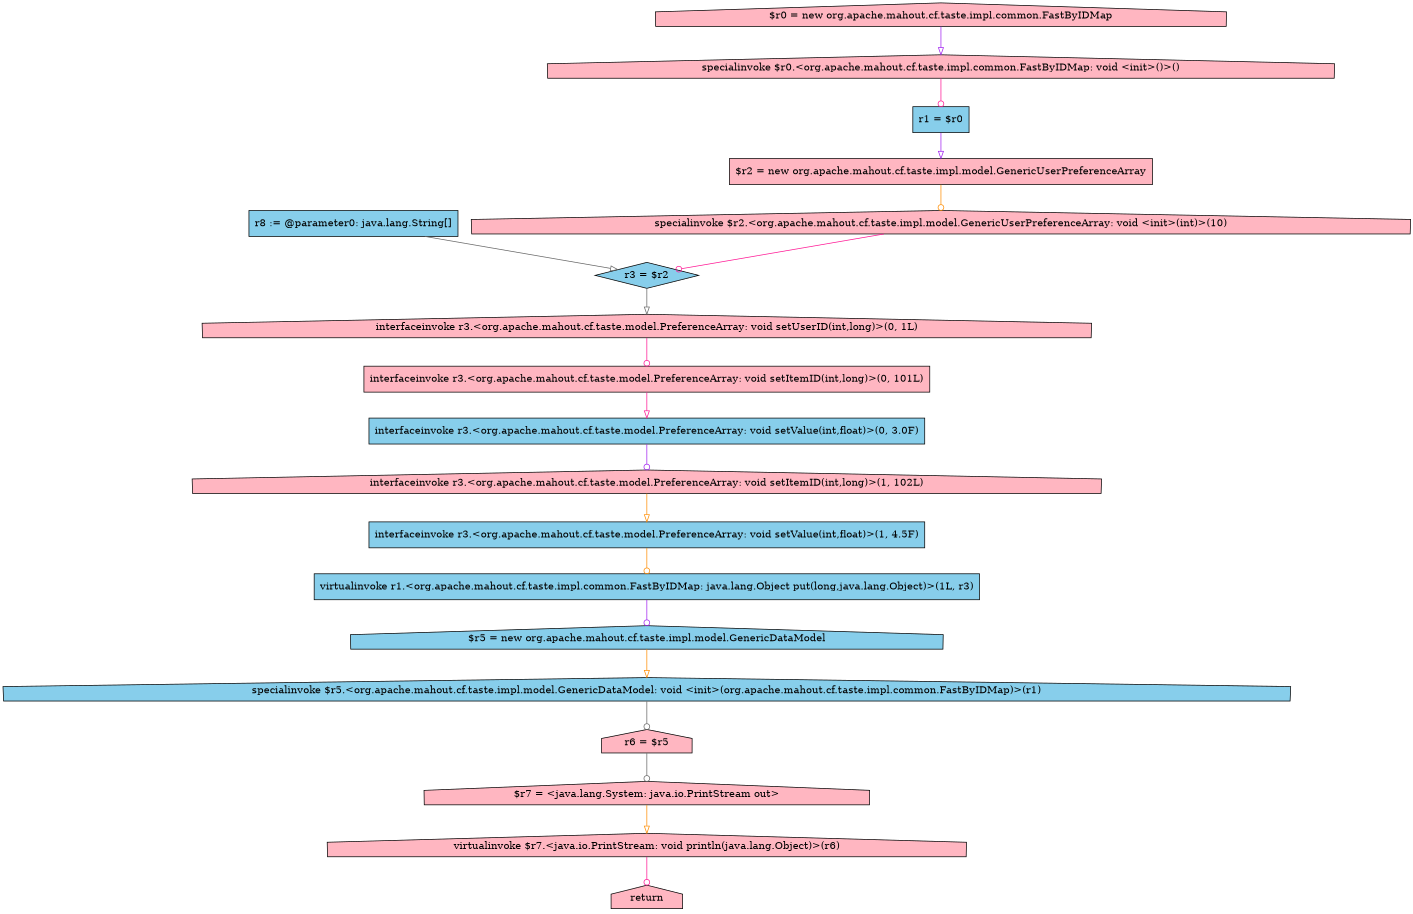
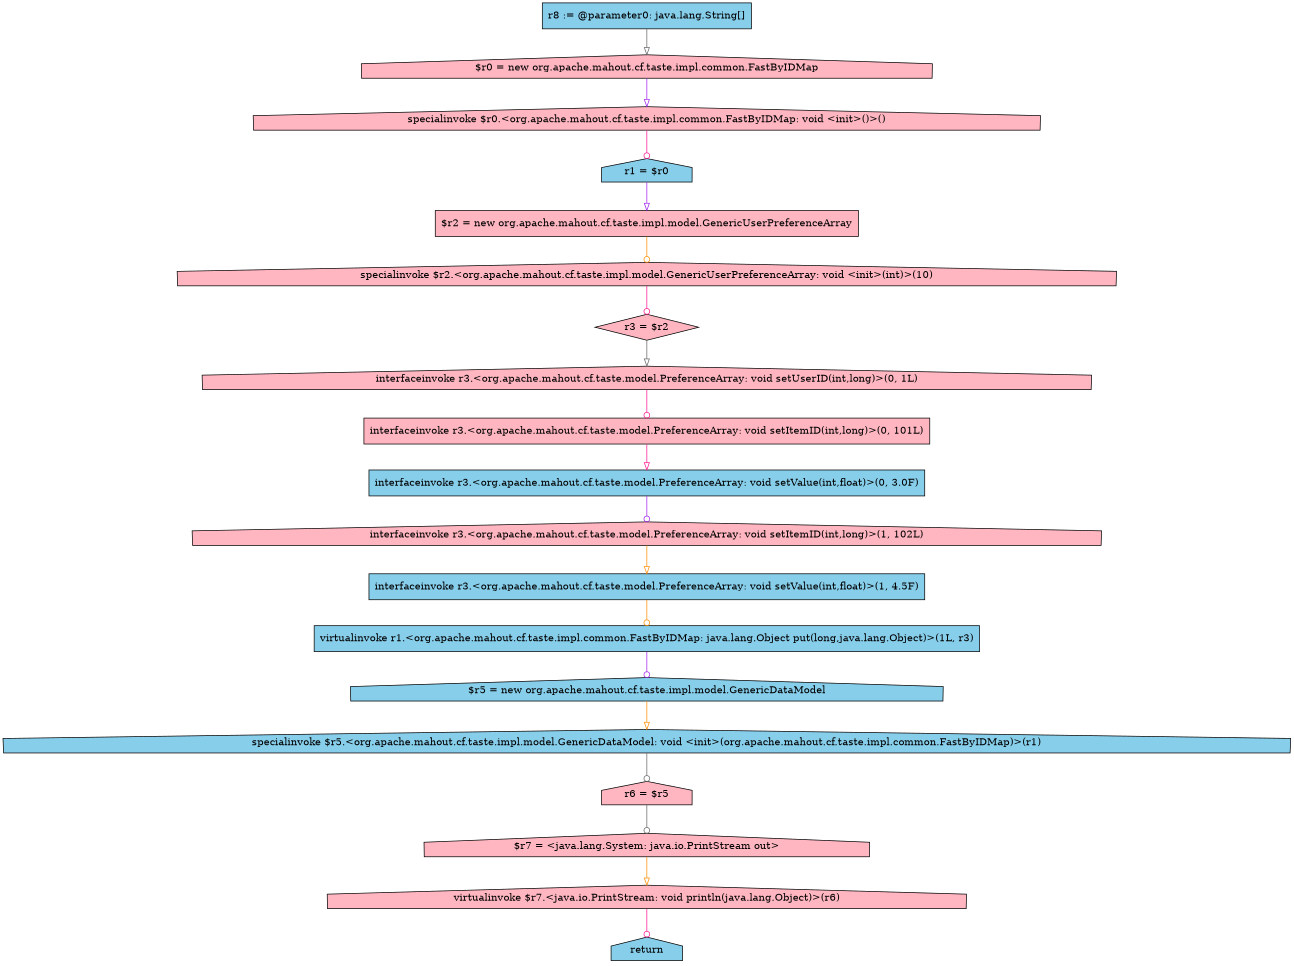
node "r1 = $r0": shape box -> house
edge "r8 := @parameter0: java.lang.String[]" -> "r3 = $r2": now "r8 := @parameter0: java.lang.String[]" -> "$r0 = new org.apache.mahout.cf.taste.impl.common.FastByIDMap"
node "r3 = $r2": fillcolor skyblue -> lightpink
node "return": fillcolor lightpink -> skyblue
